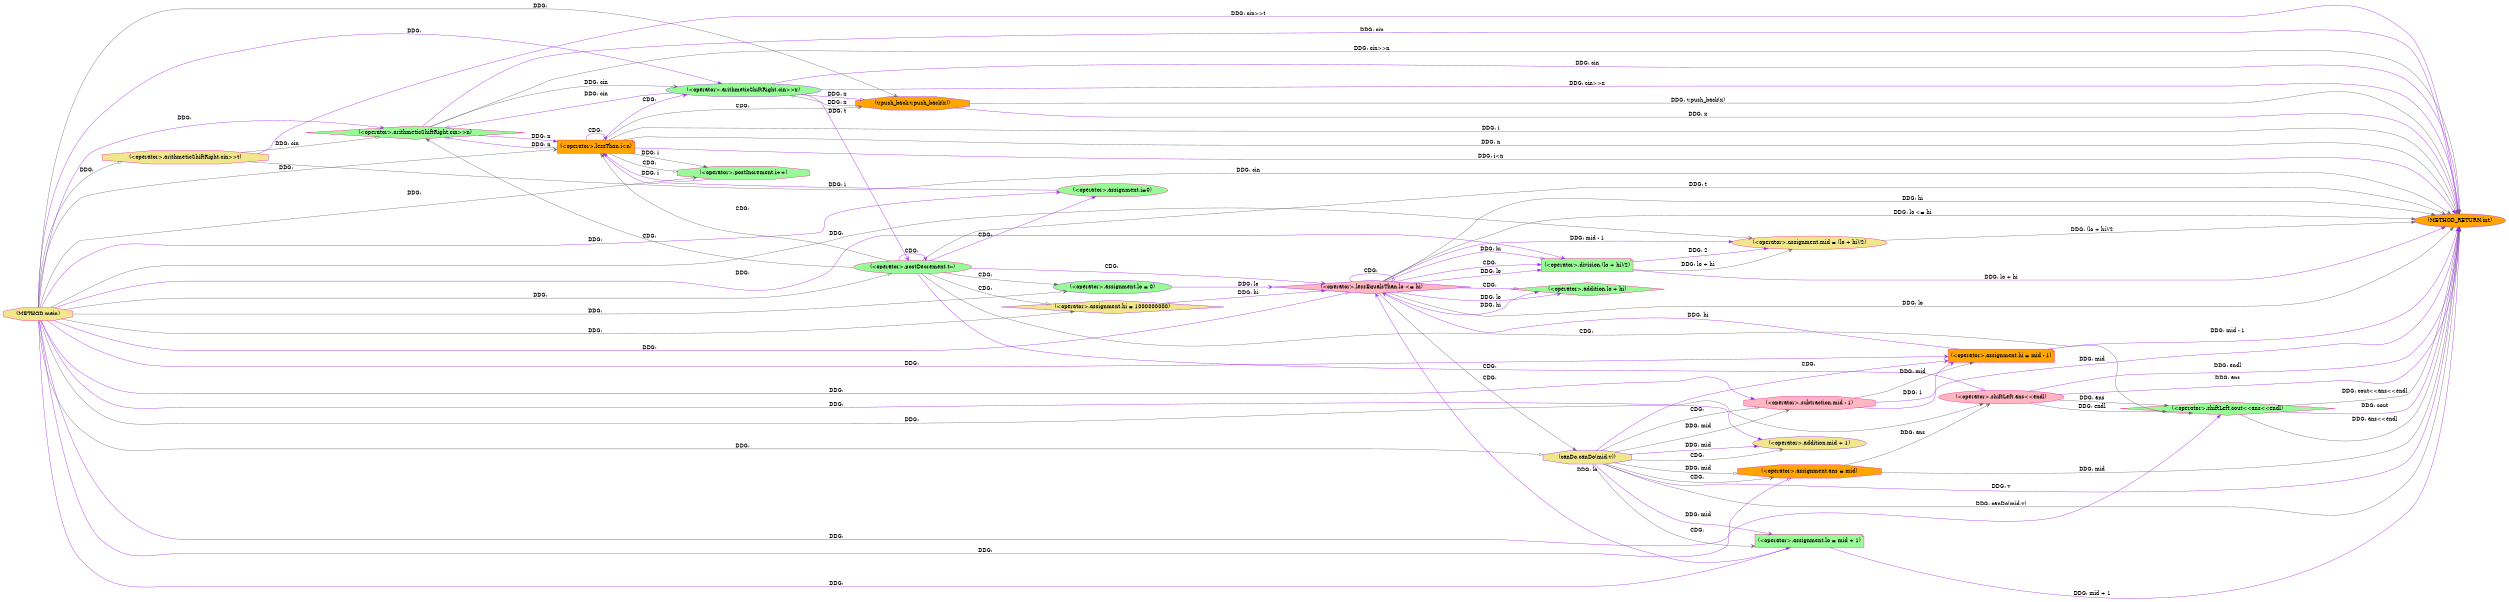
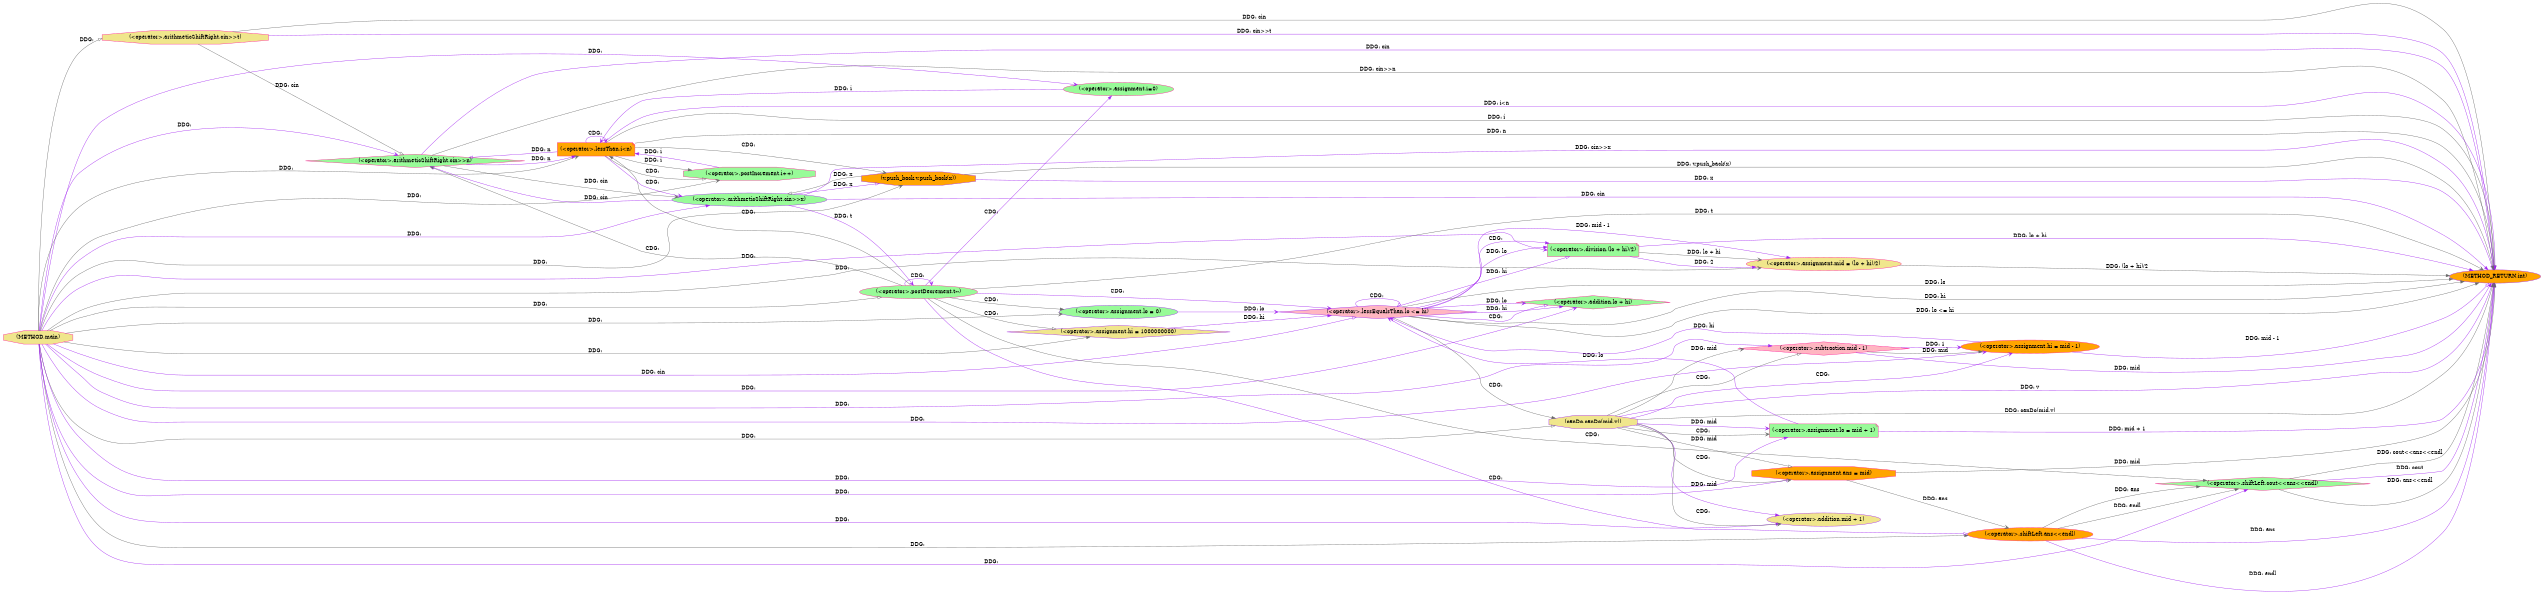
edge "(METHOD,main)" -> "(<operator>.lessEqualsThan,lo <= hi)": label "DDG: " -> "DDG: cin"
node "(<operator>.assignment,hi = mid - 1)": shape note -> ellipse
edge "(METHOD,main)" -> "(<operator>.addition,lo + hi)": added, label "DDG:"
node "(<operator>.shiftLeft,ans<<endl)": fillcolor lightpink -> orange
node "(<operator>.subtraction,mid - 1)": shape octagon -> diamond
